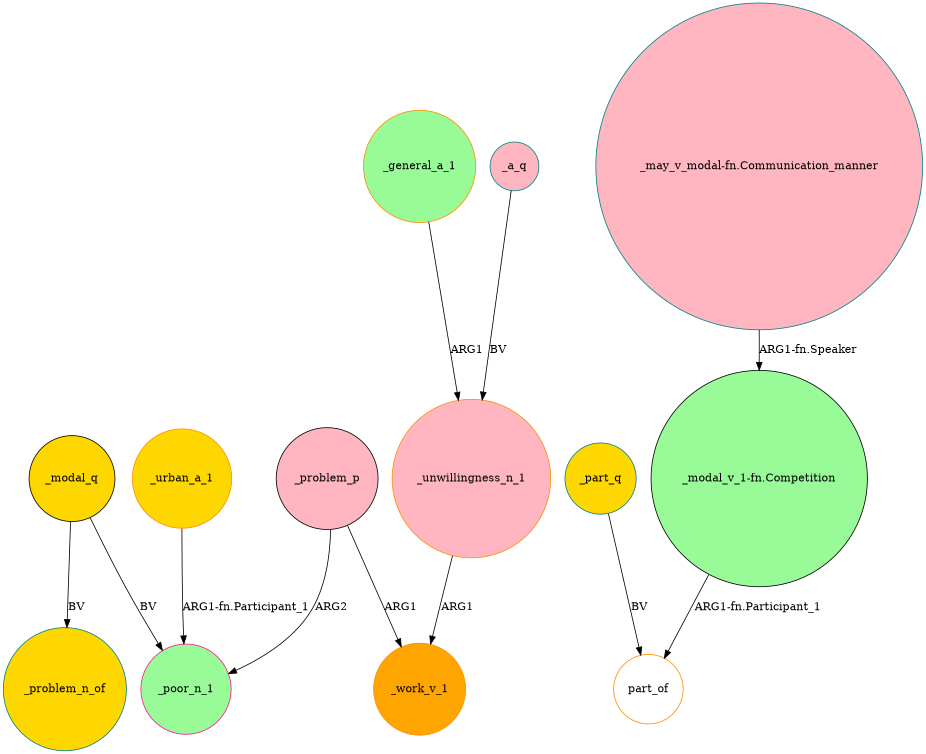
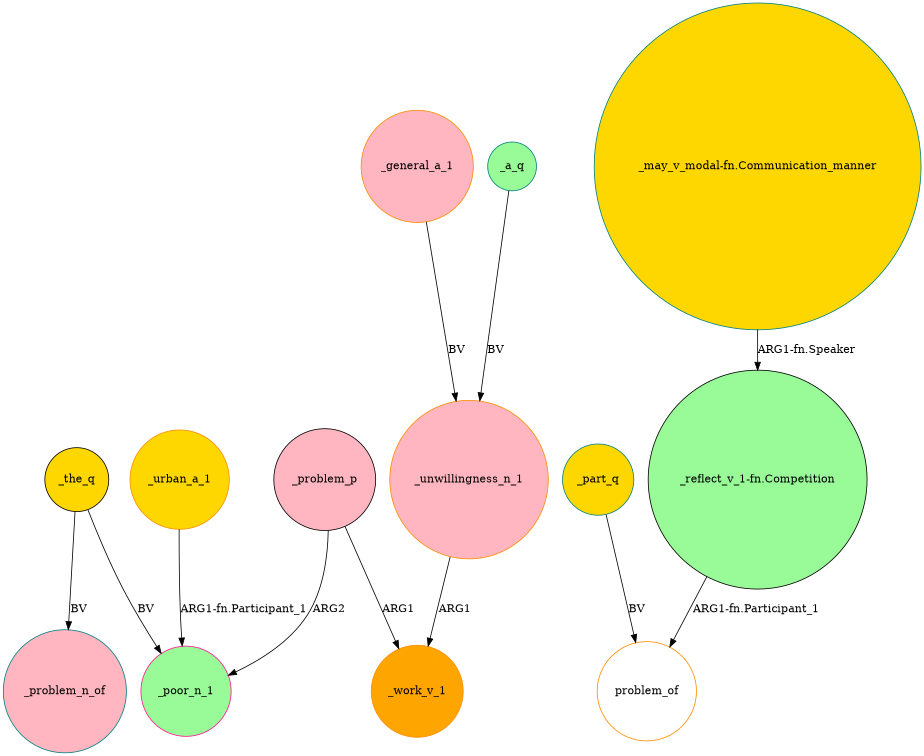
node "_general_a_1": fillcolor palegreen -> lightpink
node "_a_q": fillcolor lightpink -> palegreen
node "_may_v_modal-fn.Communication_manner": fillcolor lightpink -> gold
edge "_general_a_1" -> "_unwillingness_n_1": label "ARG1" -> "BV"
node "_modal_q": label "_modal_q" -> "_the_q"
node "_modal_v_1-fn.Competition": label "_modal_v_1-fn.Competition" -> "_reflect_v_1-fn.Competition"
node "_problem_n_of": fillcolor gold -> lightpink
node "part_of": label "part_of" -> "problem_of"
